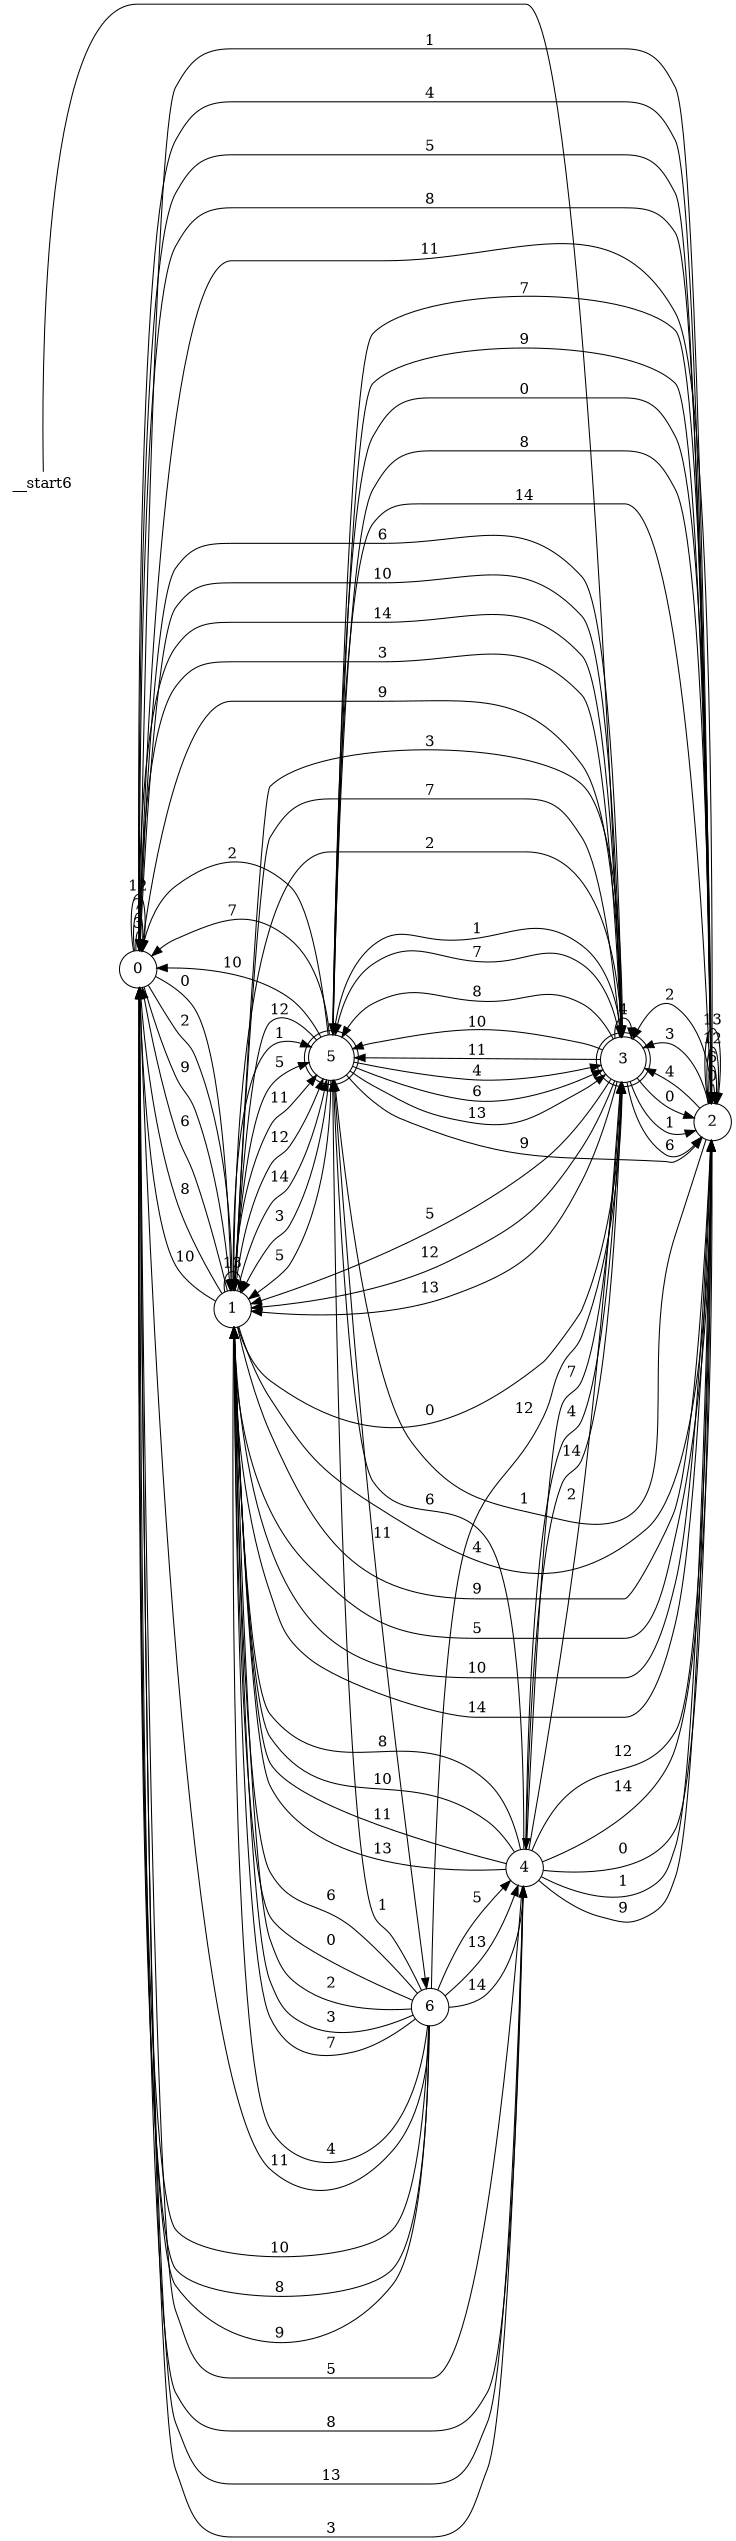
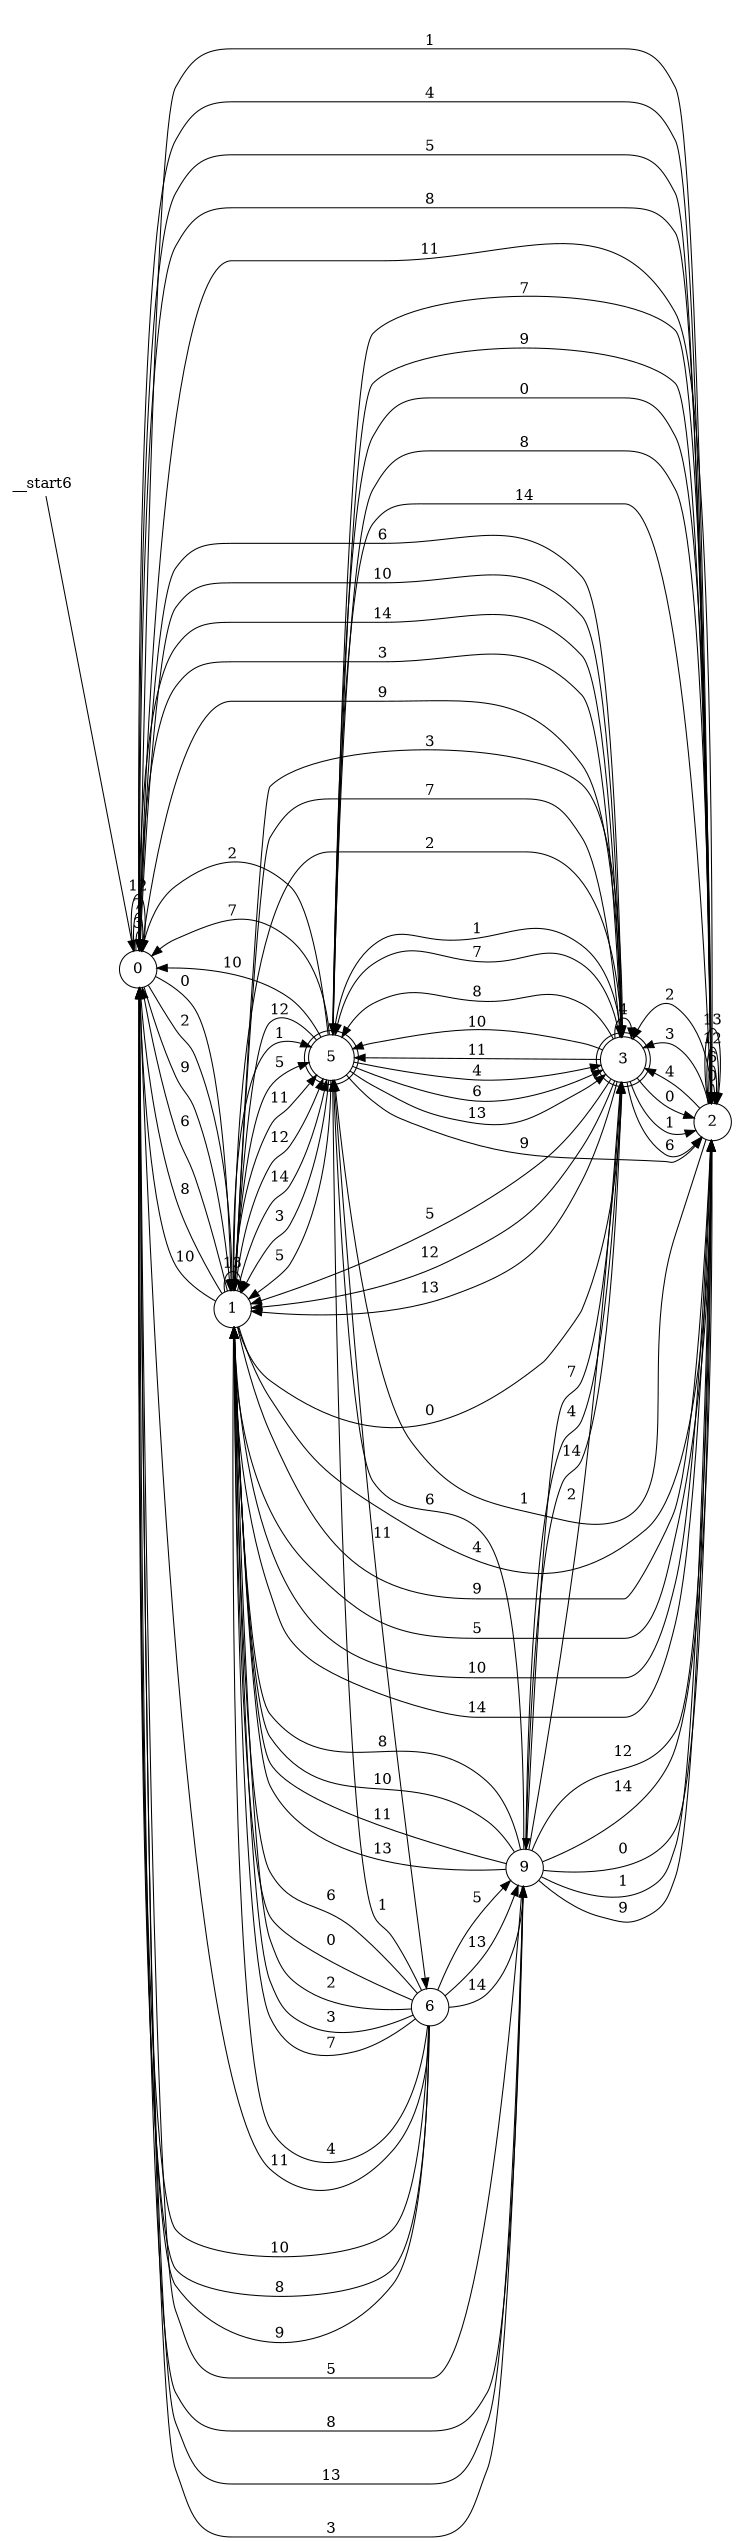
edge "__start6" -> "3": now "__start6" -> "0"
edge "6" -> "3": removed, label "12"
node "4": label "4" -> "9"
